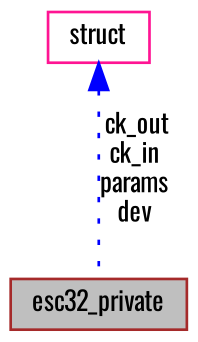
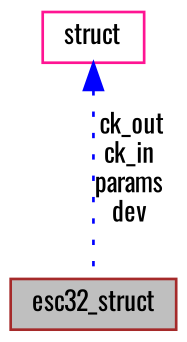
node "esc32_private": label "esc32_private" -> "esc32_struct"
